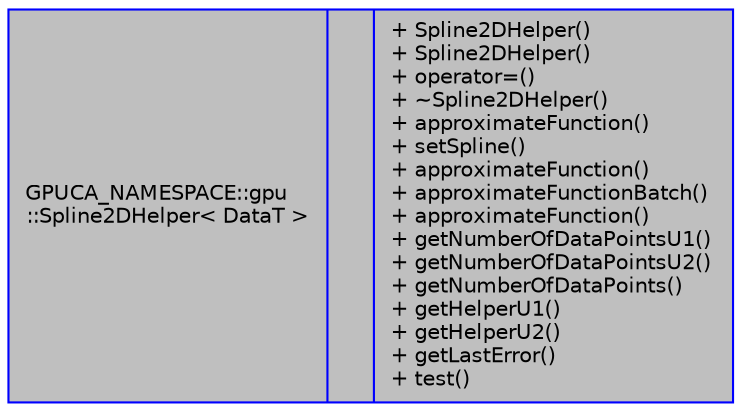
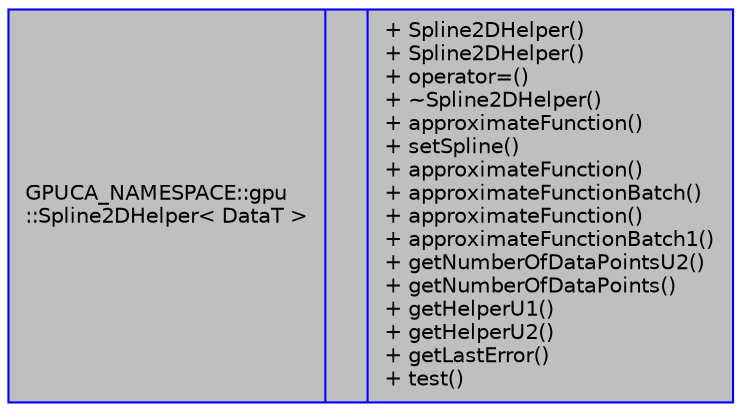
node "GPUCA_NAMESPACE::gpu": text "+ getNumberOfDataPointsU1()" -> "+ approximateFunctionBatch1()"
